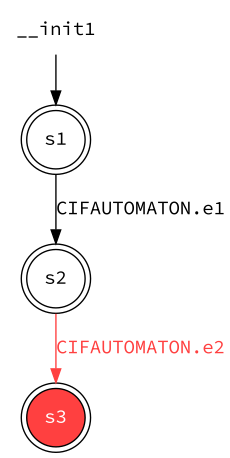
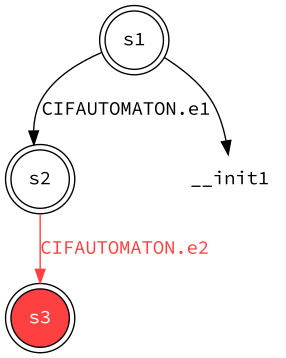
edge "__init1" -> "s1": reversed
